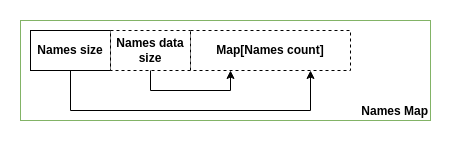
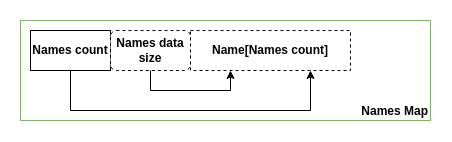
node "Names size": label "Names size" -> "Names count"
node "Names data size": shape rectangle -> rounded rectangle
node "Map[Names count]": label "Map[Names count]" -> "Name[Names count]"
